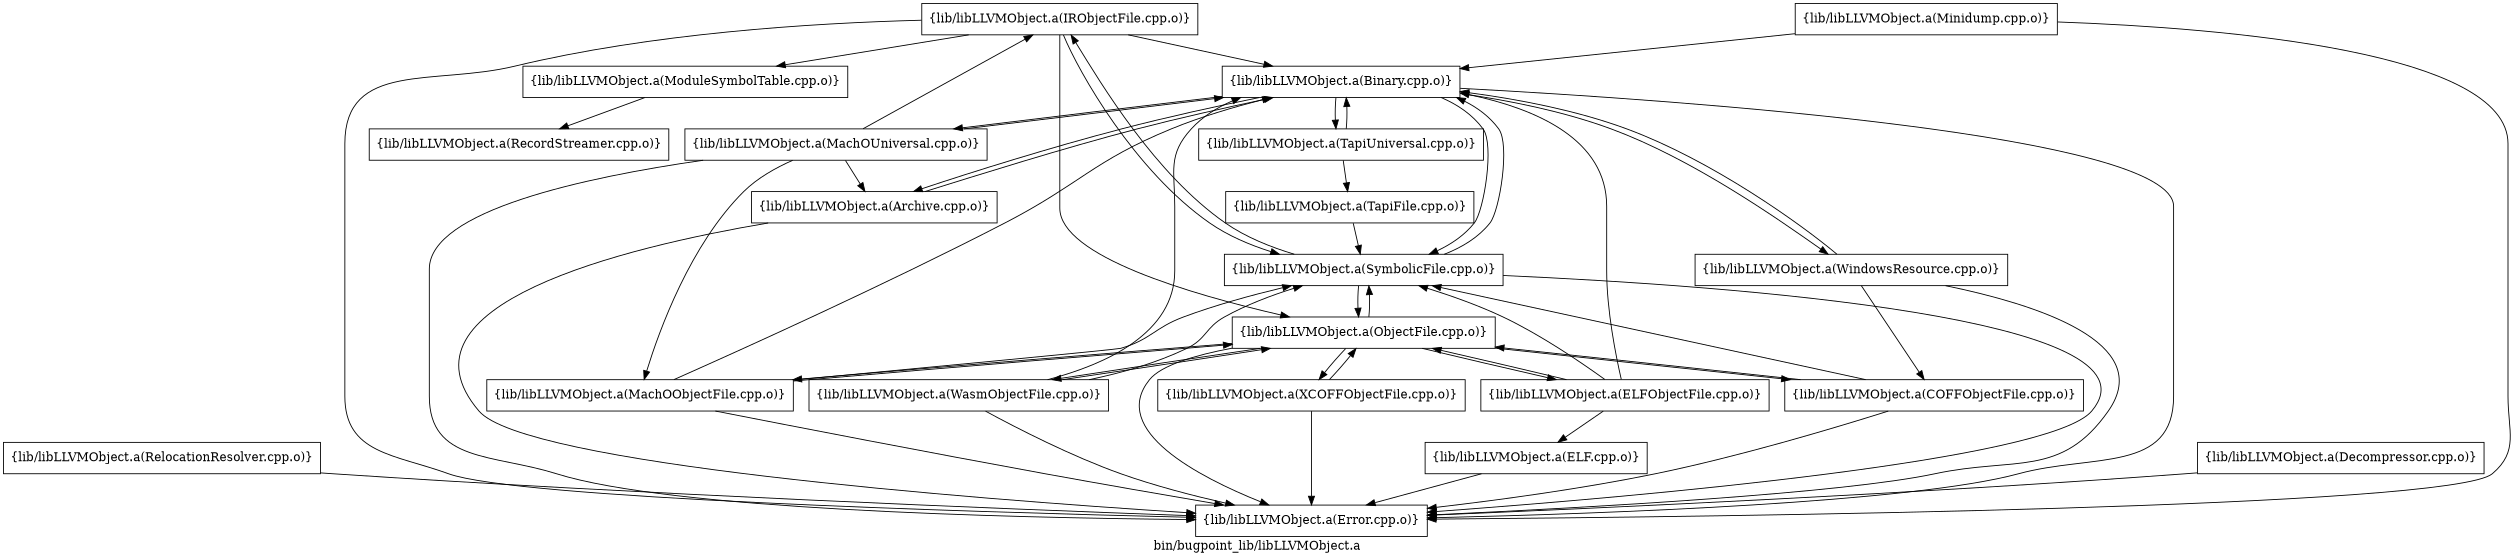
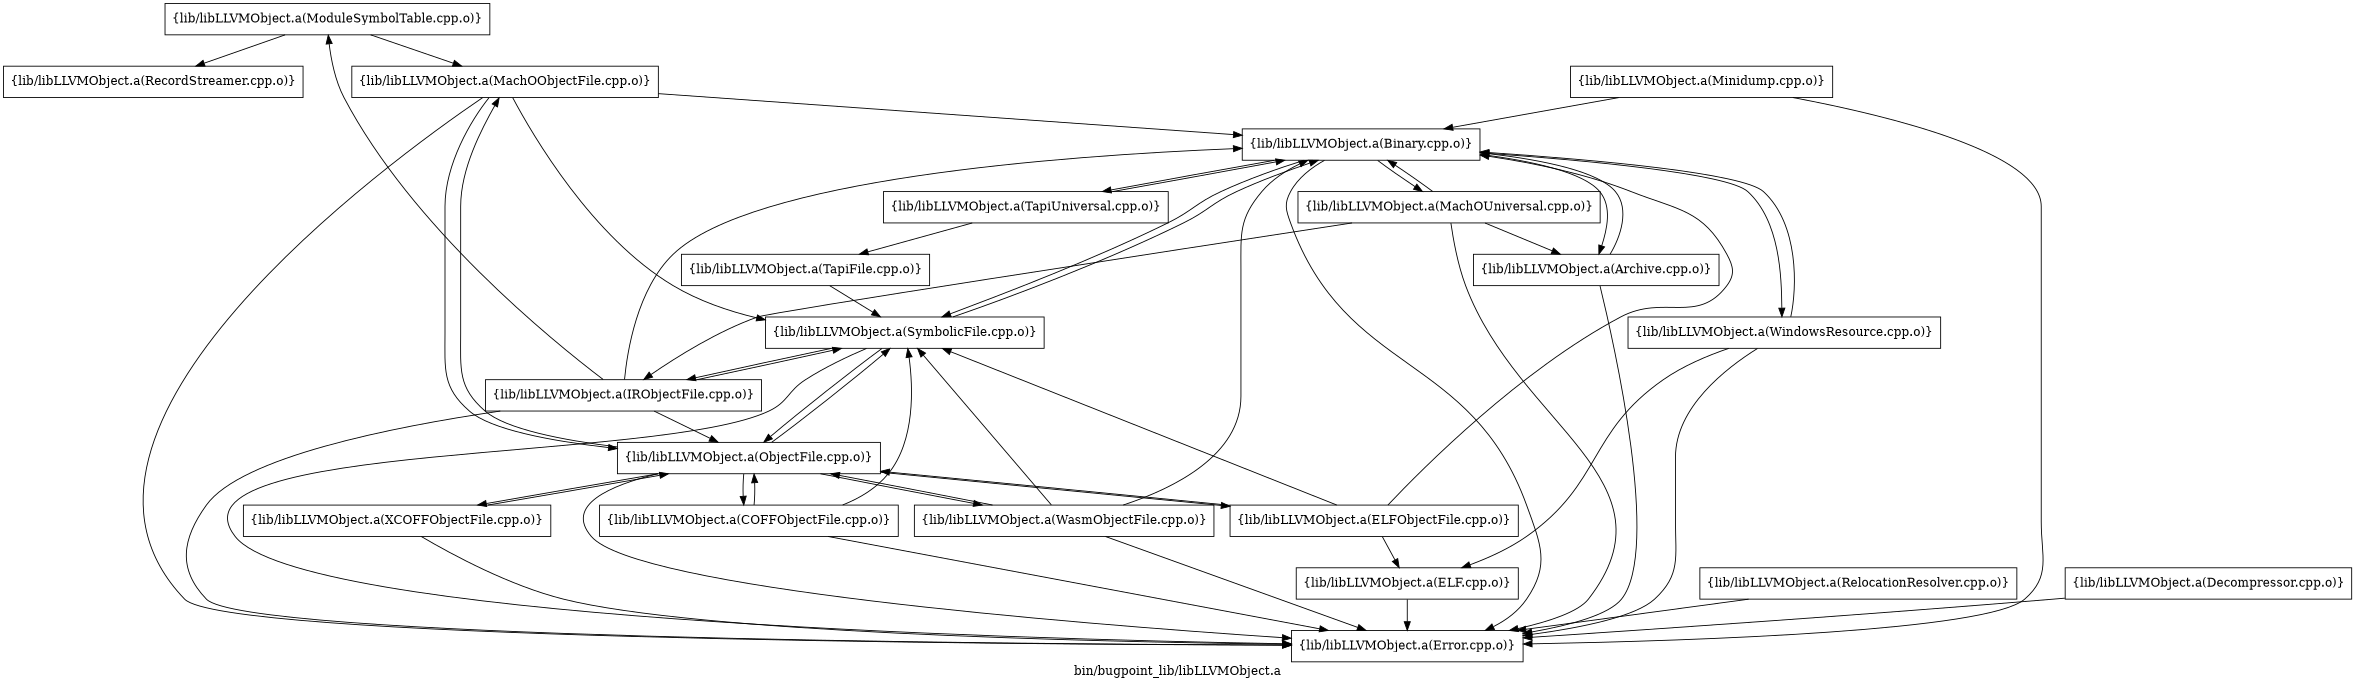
edge "{lib/libLLVMObject.a(MachOUniversal.cpp.o)}" -> "{lib/libLLVMObject.a(MachOObjectFile.cpp.o)}": now "{lib/libLLVMObject.a(ModuleSymbolTable.cpp.o)}" -> "{lib/libLLVMObject.a(MachOObjectFile.cpp.o)}"
edge "{lib/libLLVMObject.a(WindowsResource.cpp.o)}" -> "{lib/libLLVMObject.a(COFFObjectFile.cpp.o)}": now "{lib/libLLVMObject.a(WindowsResource.cpp.o)}" -> "{lib/libLLVMObject.a(ELF.cpp.o)}"
